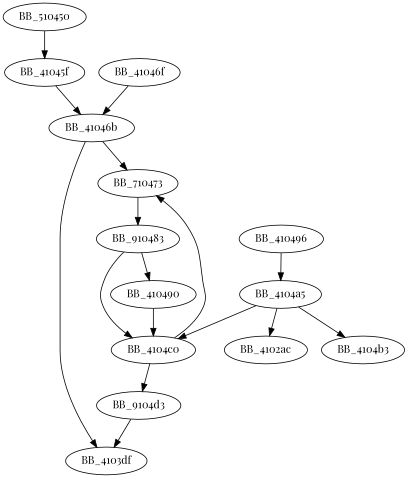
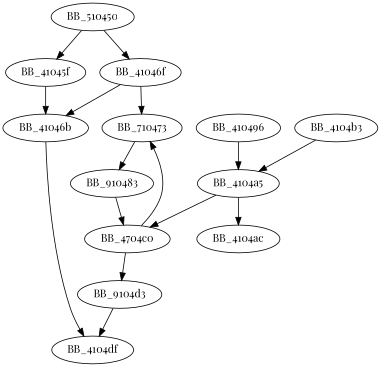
edge "BB_510450" -> "BB_41046f": added
edge "BB_41046b" -> "BB_710473": now "BB_41046f" -> "BB_710473"
node "BB_410490": removed
edge "BB_4104a5" -> "BB_4104b3": reversed
node "BB_4104c0": label "BB_4104c0" -> "BB_4704c0"
node "BB_4102ac": label "BB_4102ac" -> "BB_4104ac"
node "BB_4103df": label "BB_4103df" -> "BB_4104df"
